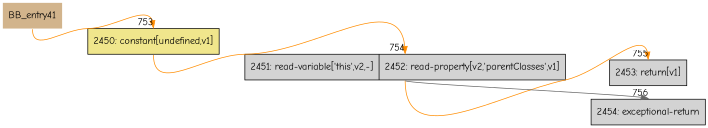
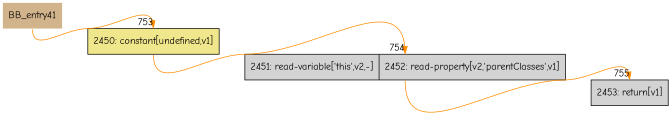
node "2454: exceptional-return": removed
